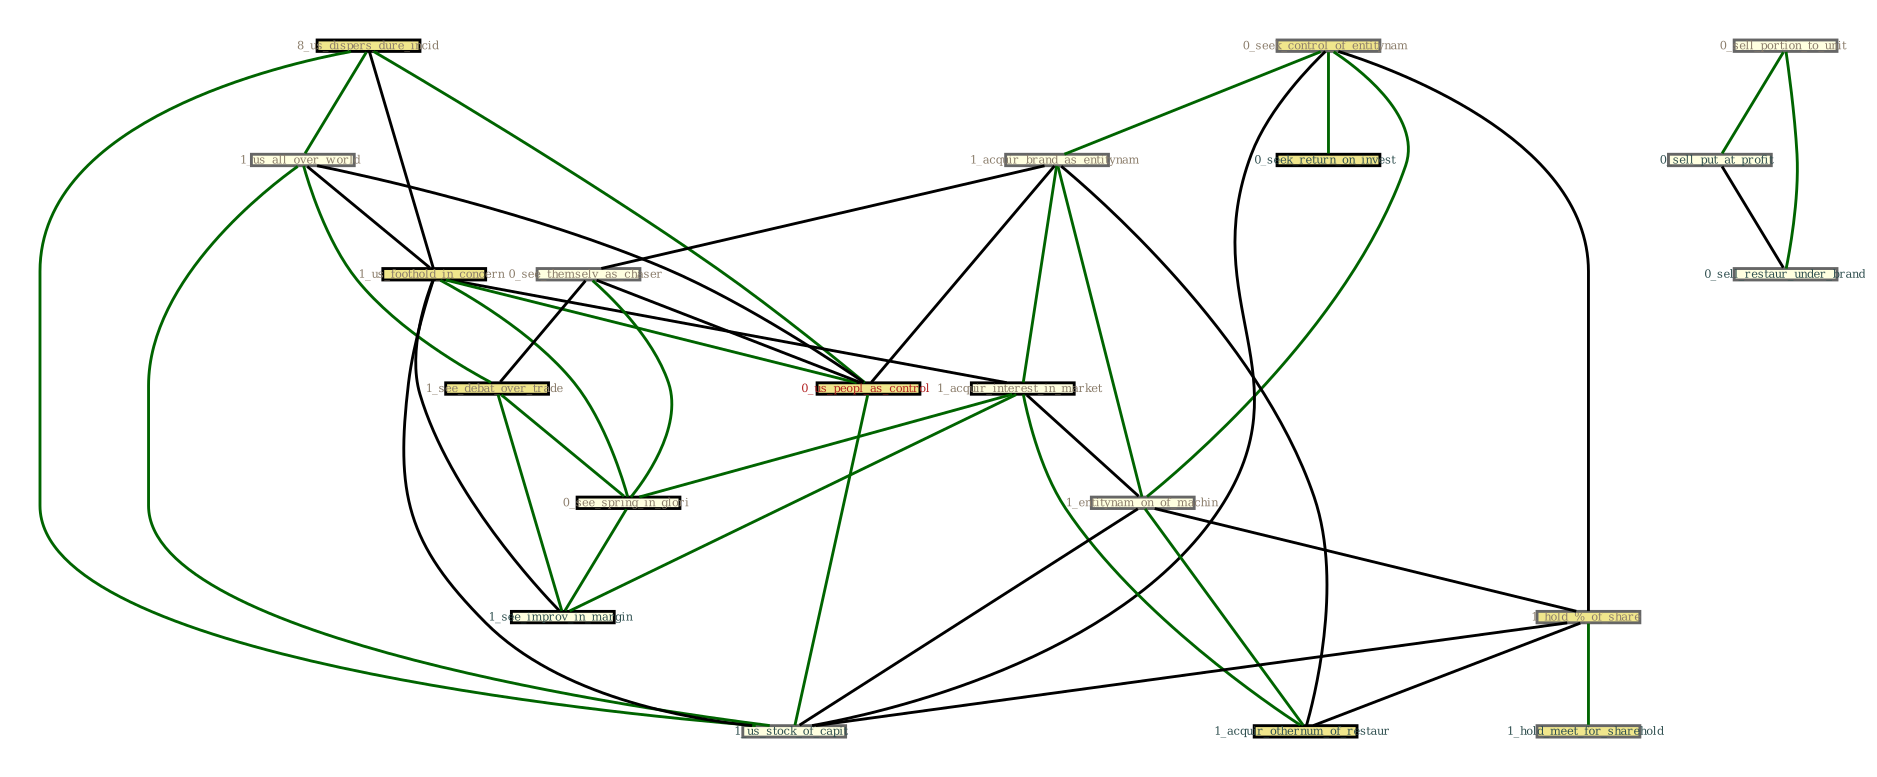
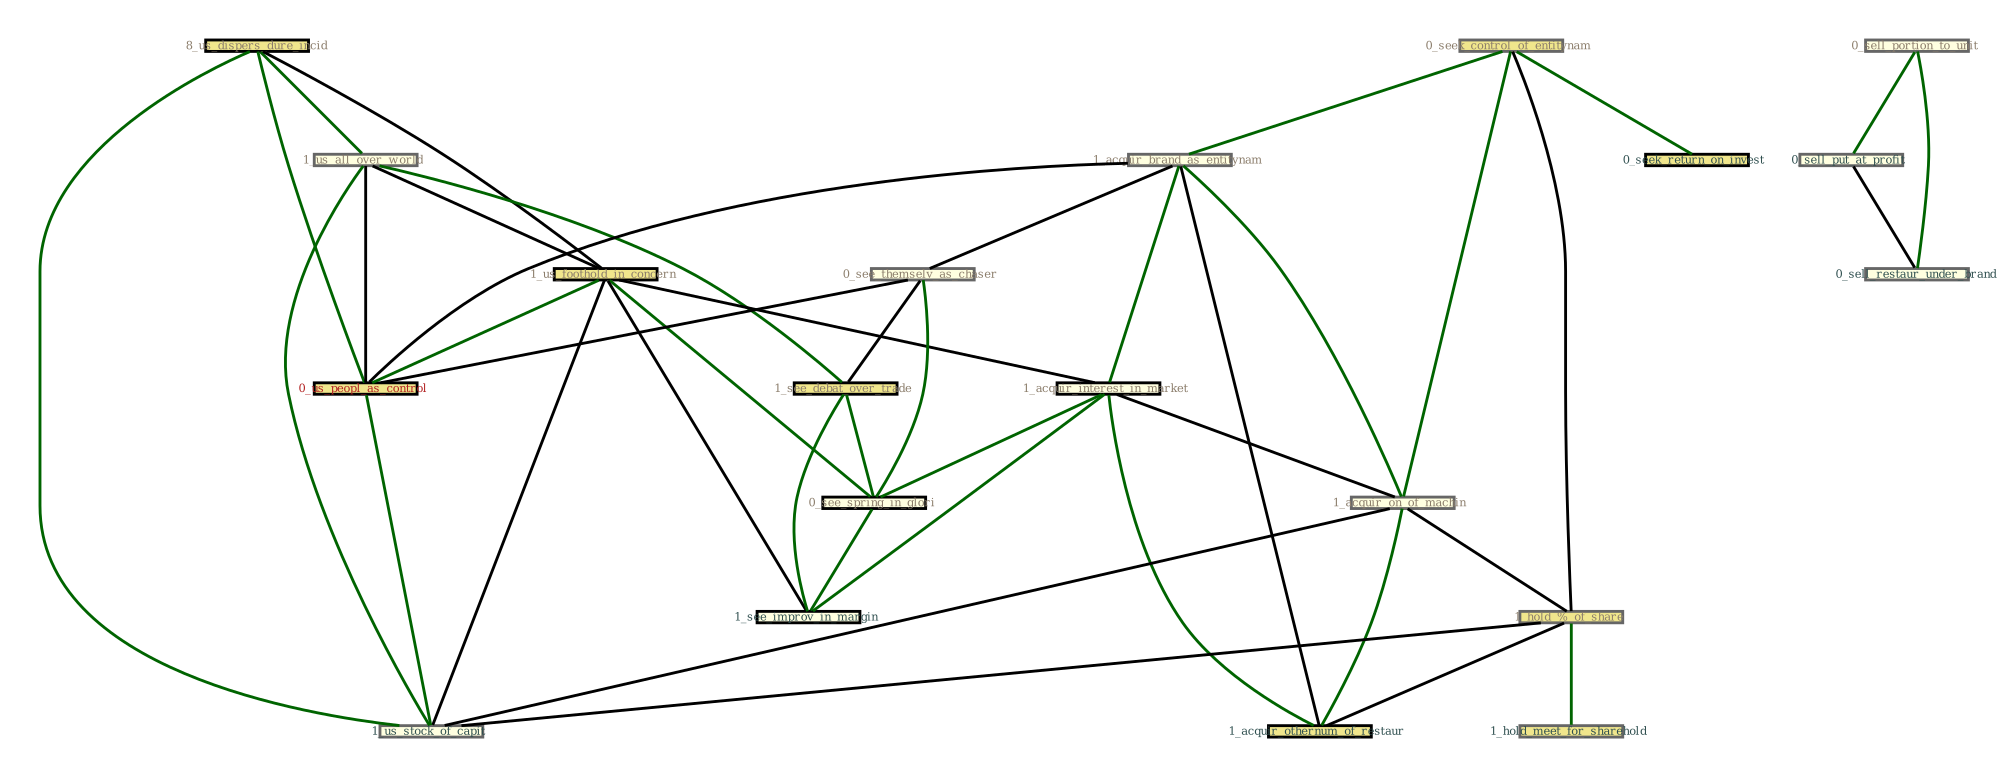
edge "0_seek_control_of_entitynam" -- "1_us_stock_of_capit": removed
node "1_entitynam_on_of_machin": label "1_entitynam_on_of_machin" -> "1_acquir_on_of_machin"
